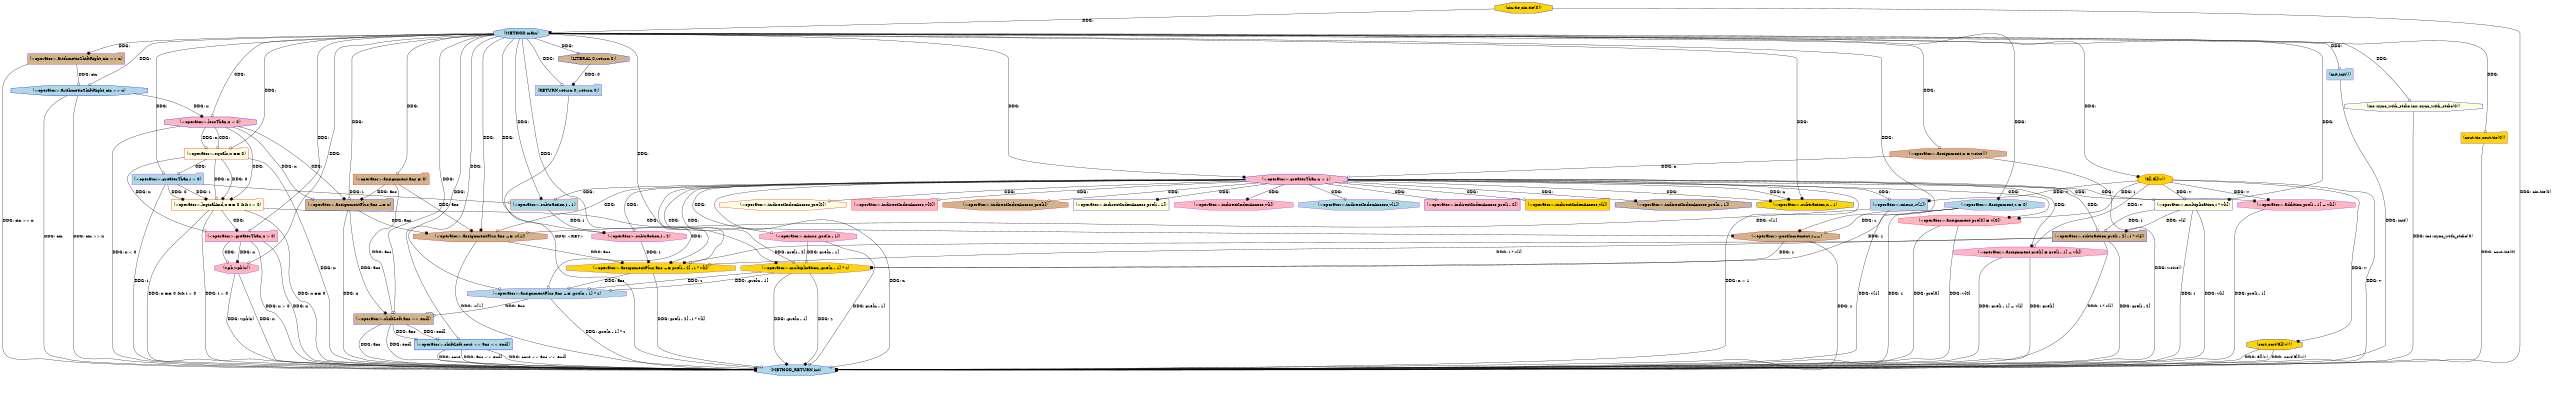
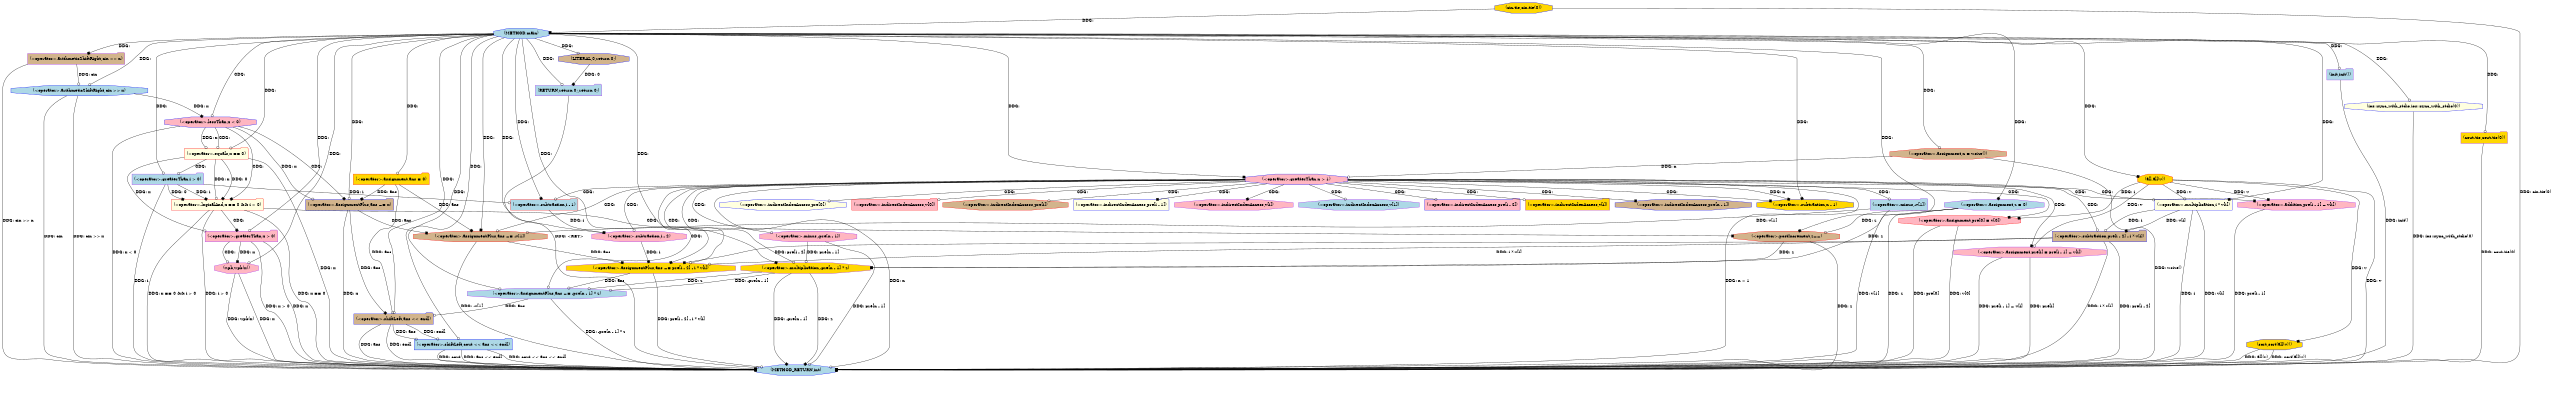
node "(<operator>.assignment,ans = 0)": fillcolor tan -> gold
edge "(all,all(v))" -> "(<operator>.minus,-v[1])": removed, label "DDG: v"
node "(<operator>.indirectIndexAccess,pre[0])": color red -> blue
